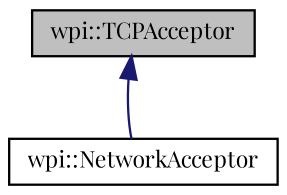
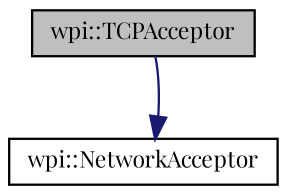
edge "wpi::NetworkAcceptor" -> "wpi::TCPAcceptor": reversed
